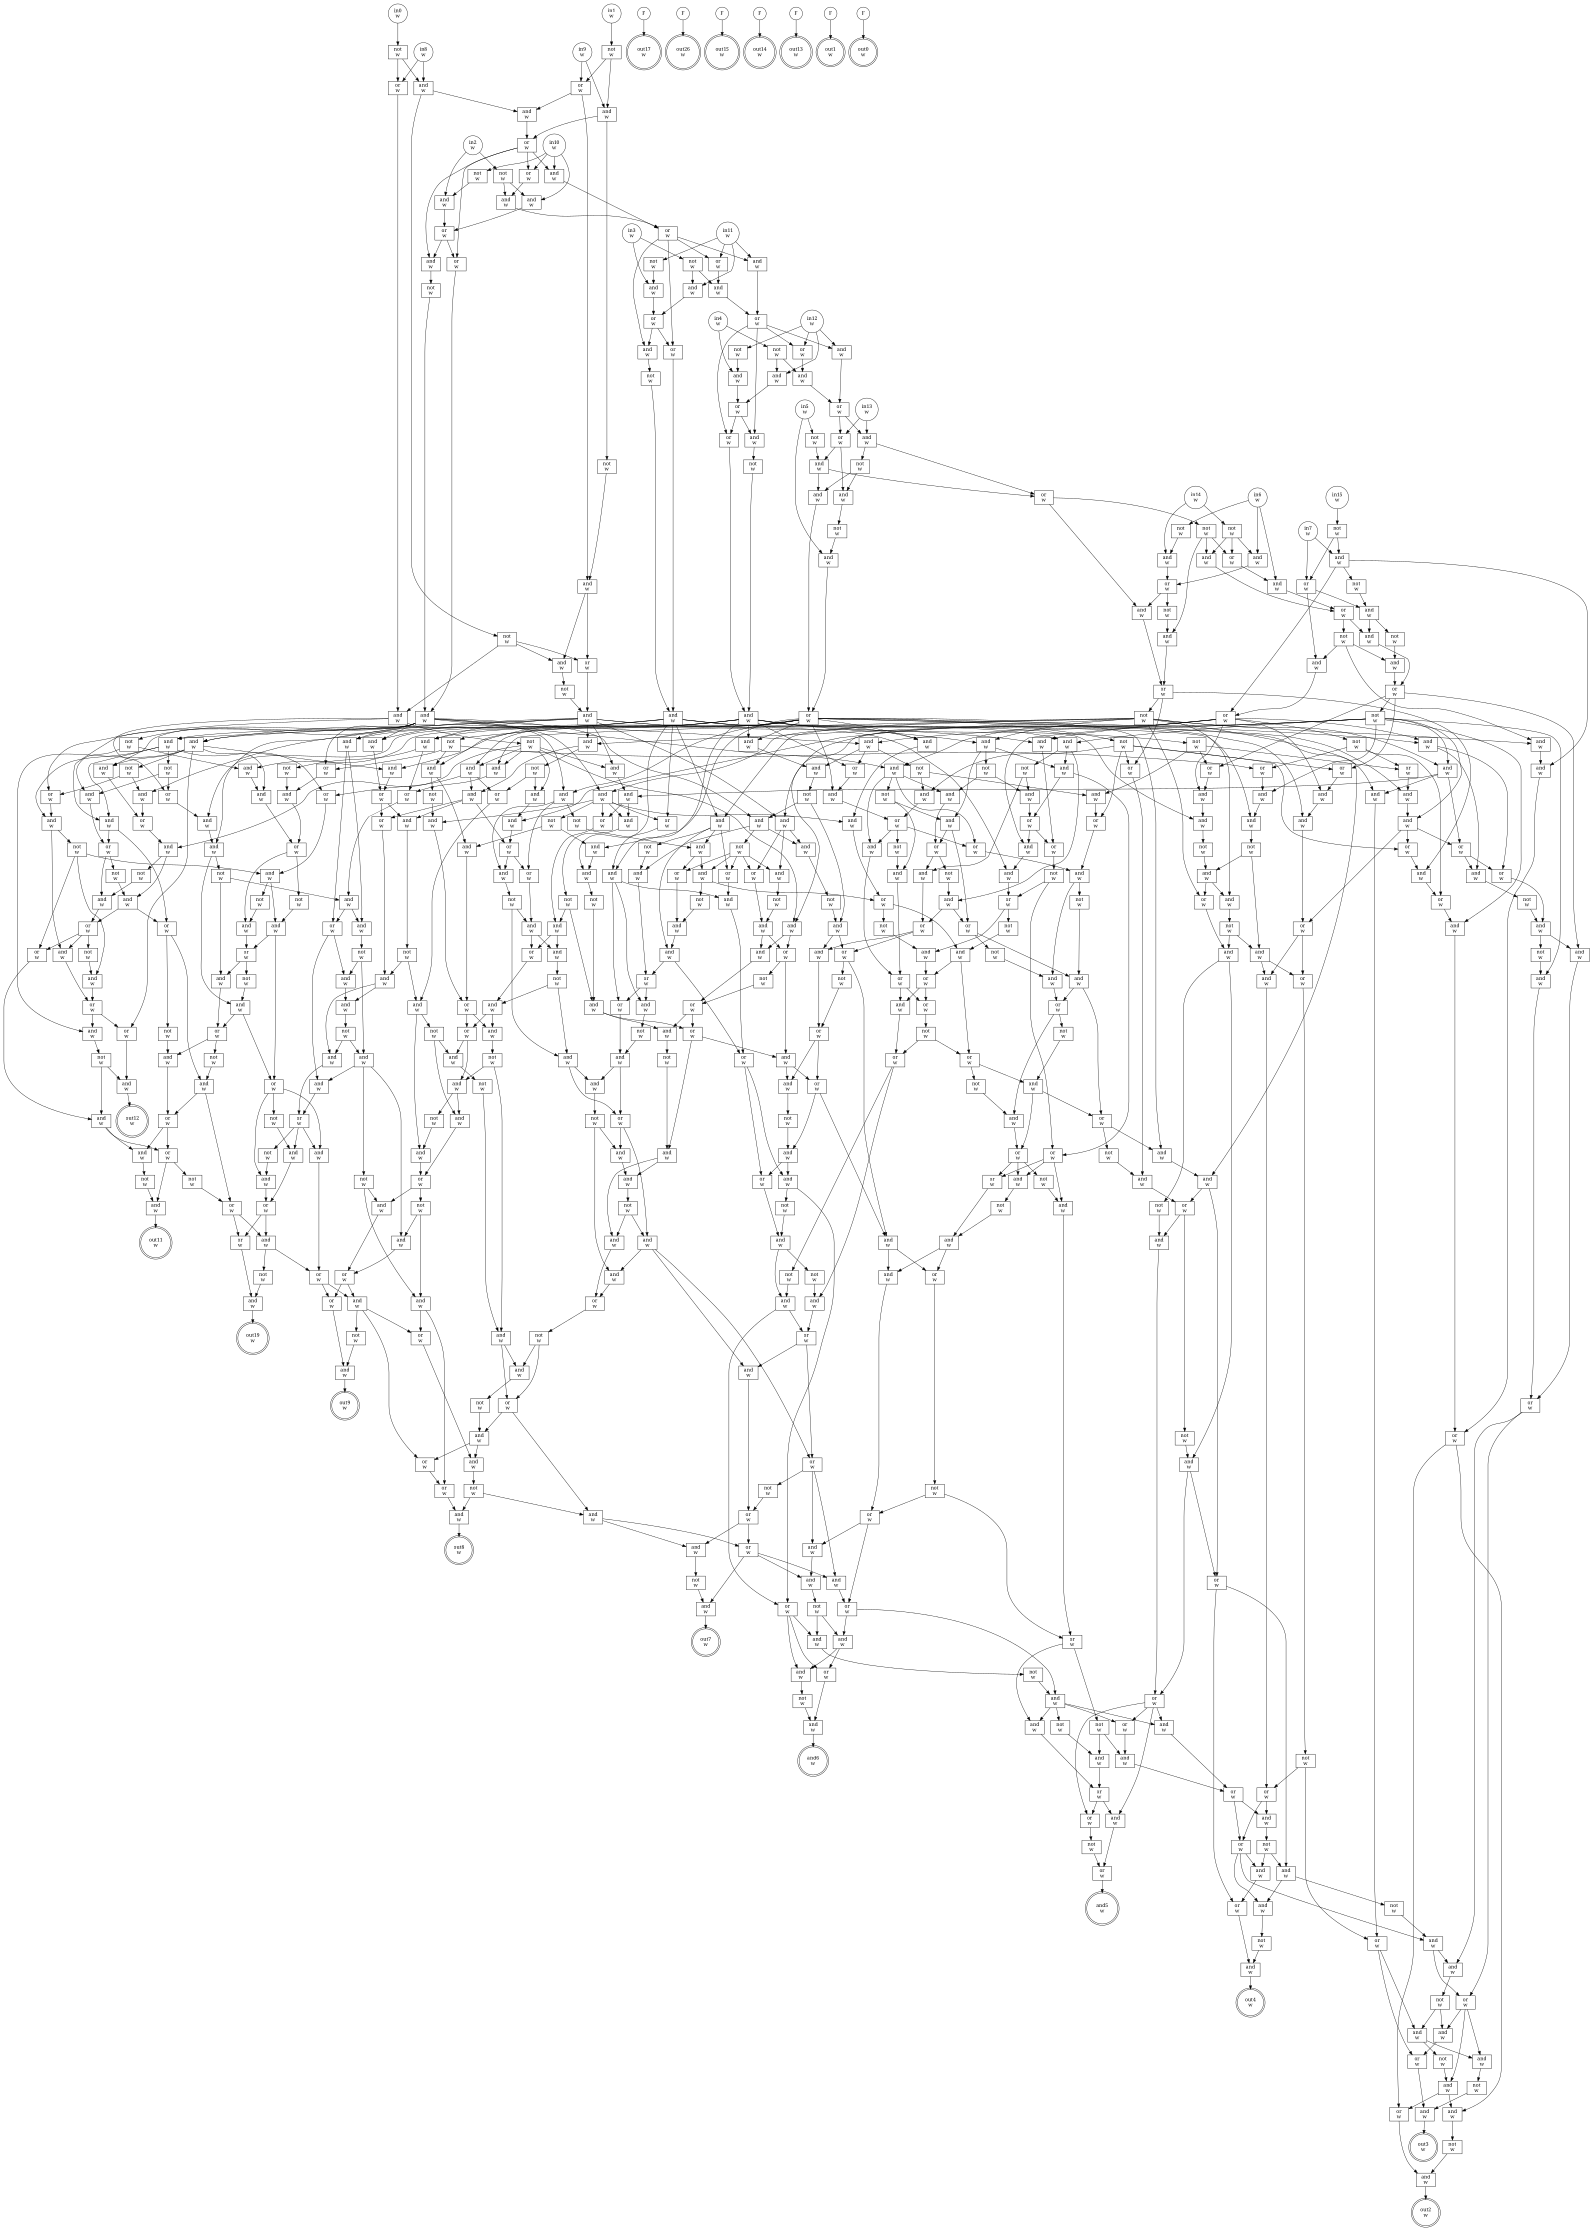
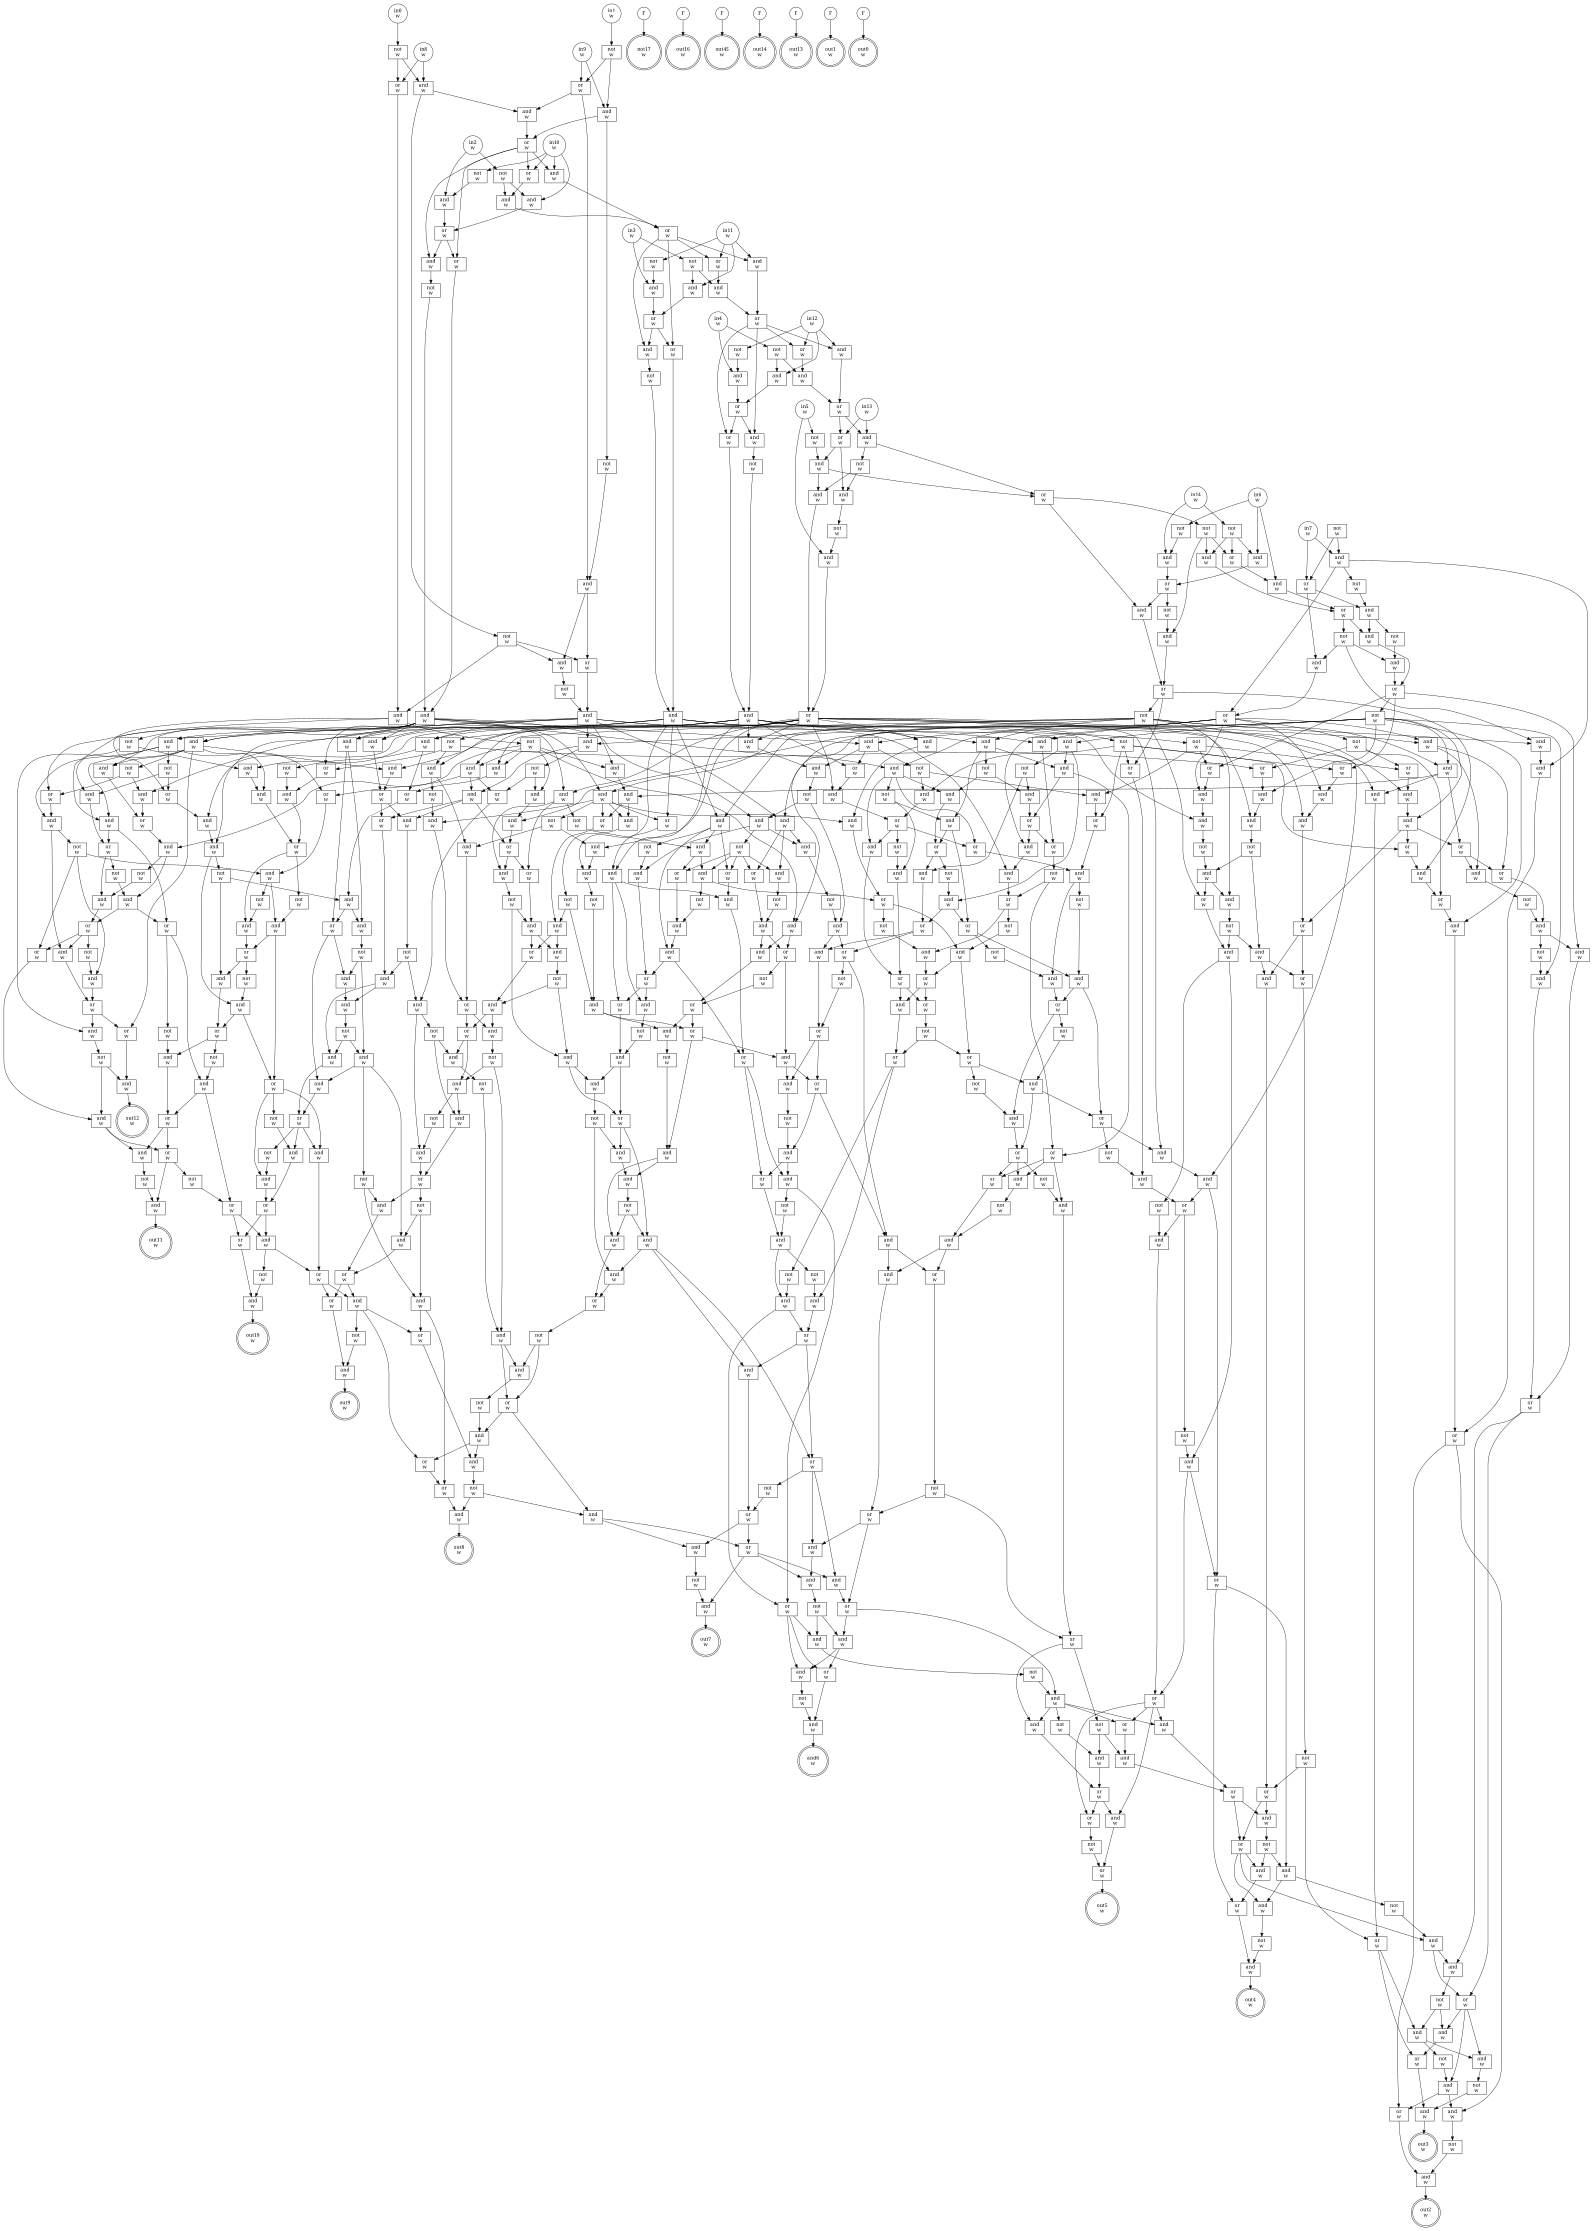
node "out17 w": label "out17 w" -> "not17 w"
node "out26 w": label "out26 w" -> "out16 w"
node "out15 w": label "out15 w" -> "out45 w"
node "in15 w": removed
node "and5 w": label "and5 w" -> "out5 w"
